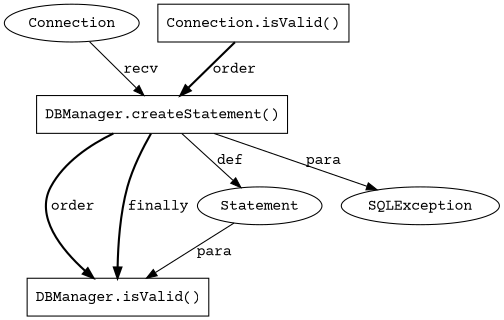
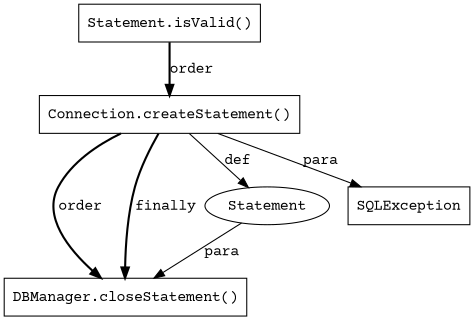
node "Connection": removed
node "Connection.isValid()": label "Connection.isValid()" -> "Statement.isValid()"
node "DBManager.createStatement()": label "DBManager.createStatement()" -> "Connection.createStatement()"
node "SQLException": shape ellipse -> box
node "DBManager.isValid()": label "DBManager.isValid()" -> "DBManager.closeStatement()"
